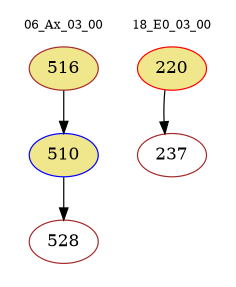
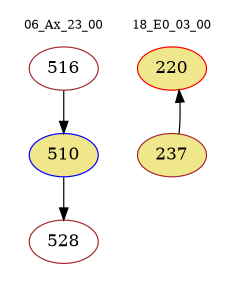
cluster "06_Ax_03_00": label "06_Ax_03_00" -> "06_Ax_23_00"
node "516": fillcolor khaki -> white
edge "220" -> "237": reversed
node "237": fillcolor white -> khaki
